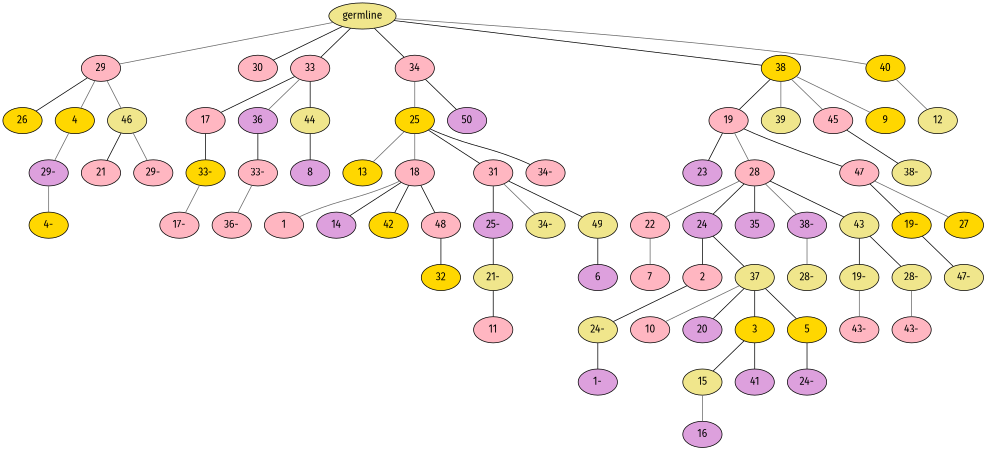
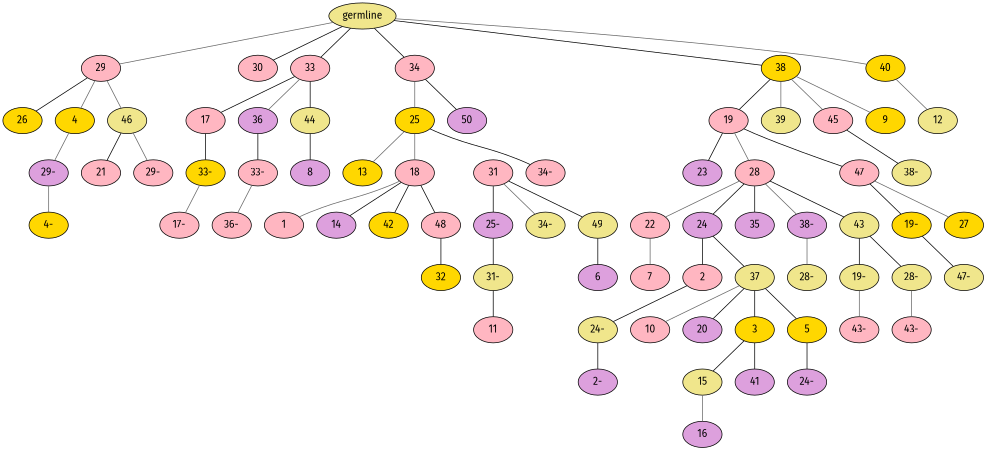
edge "25" -- "31": removed
node "21-": label "21-" -> "31-"
node "1-": label "1-" -> "2-"
